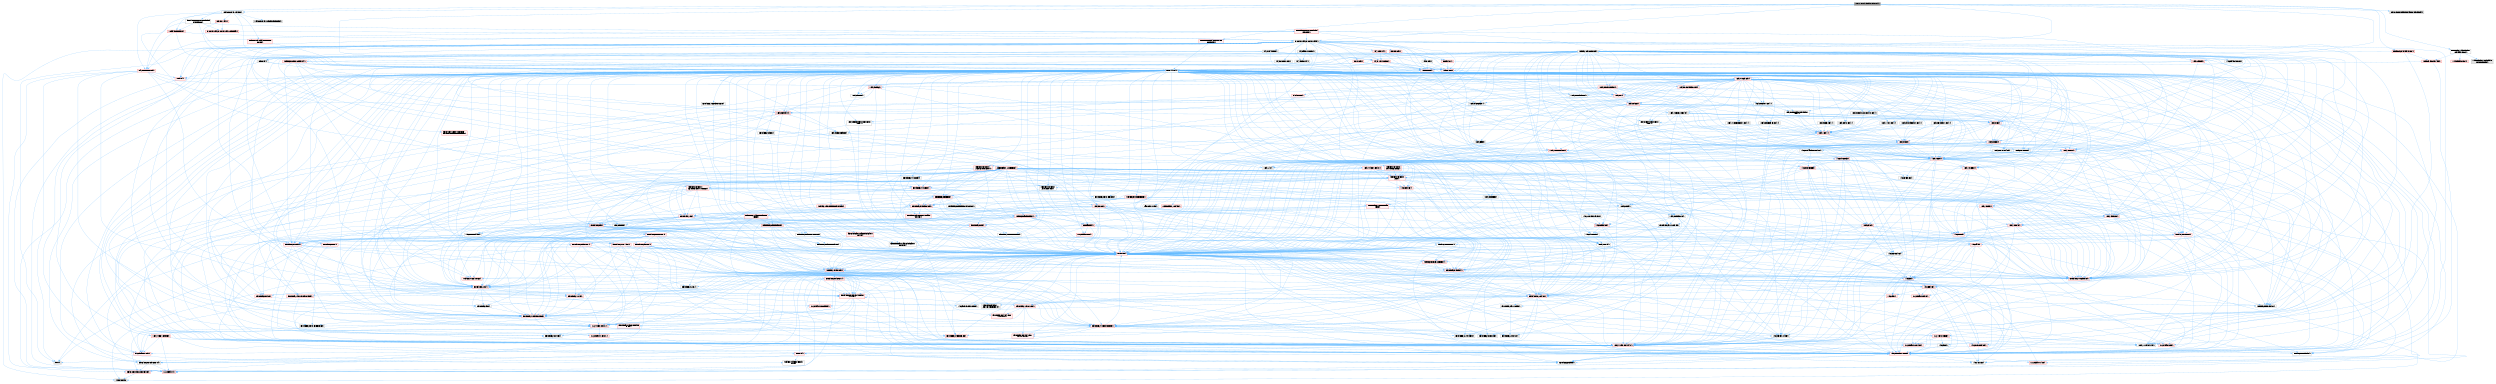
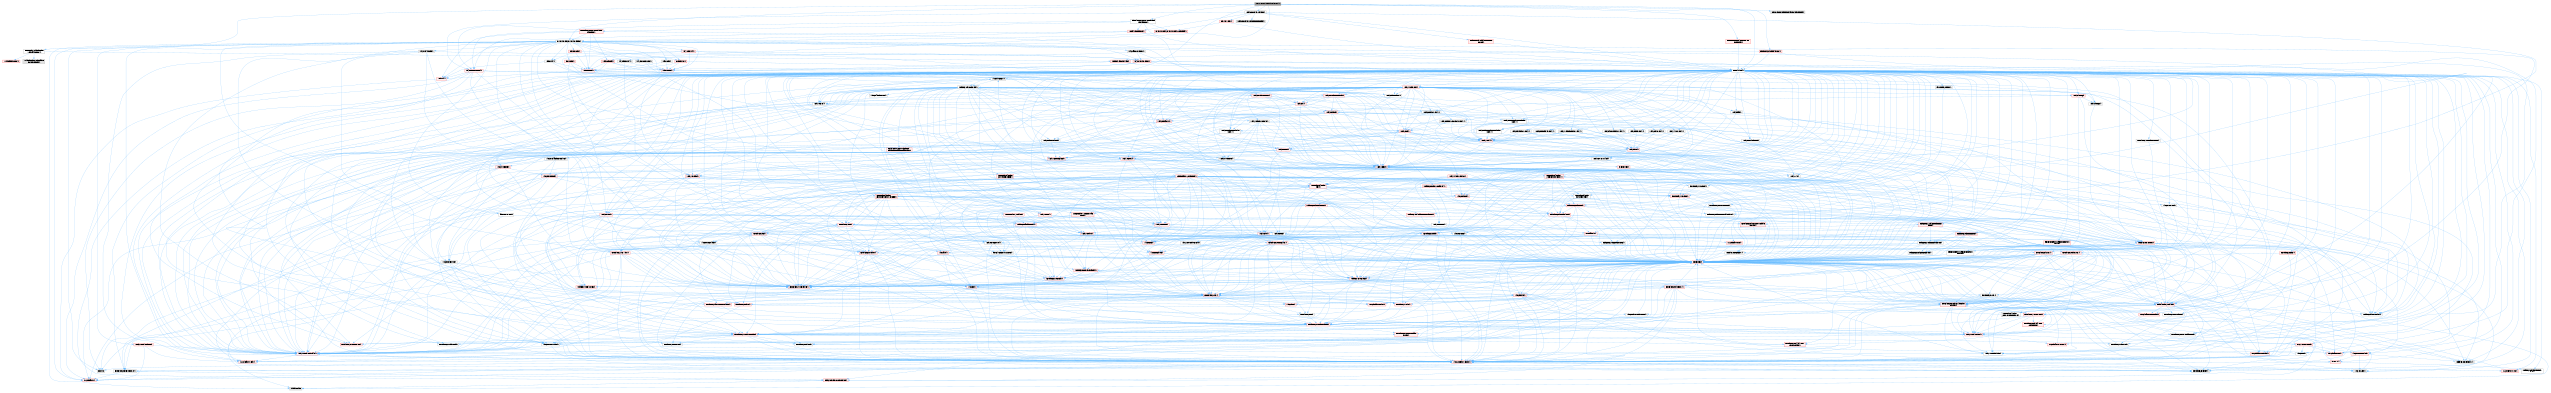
edge "UObject/NoExportTypes.h" -> "Misc/Timespan.h": reversed
